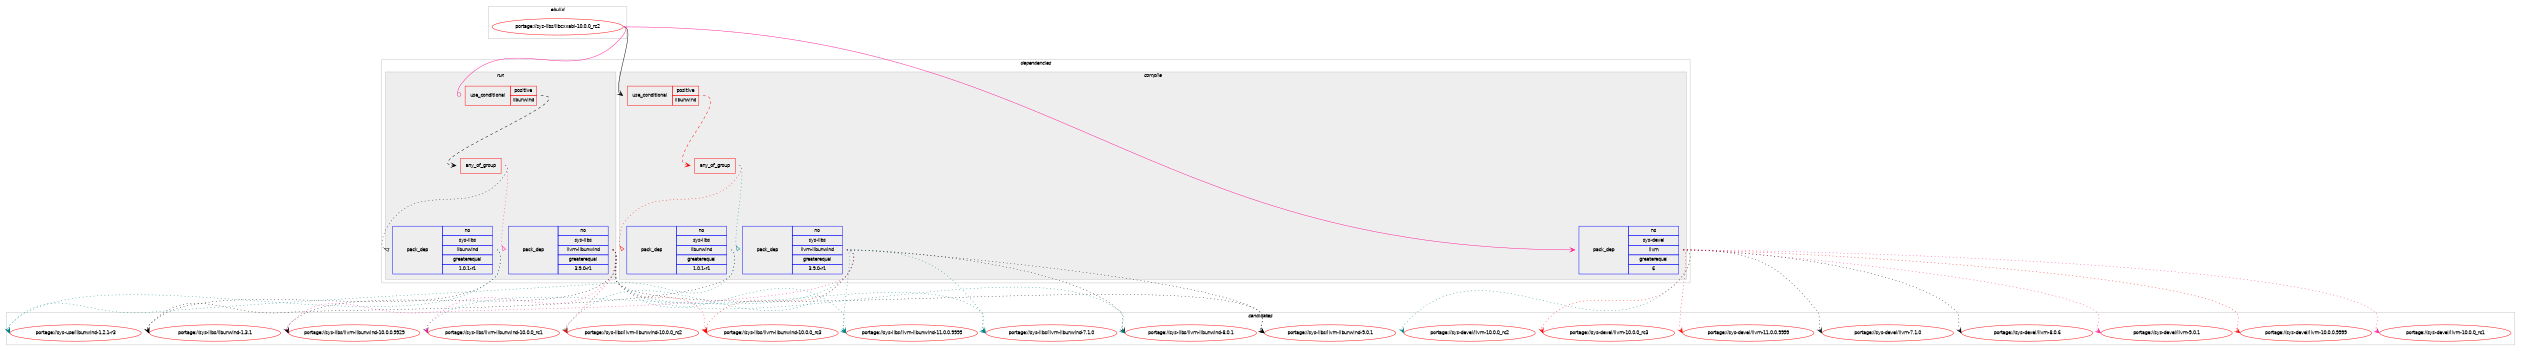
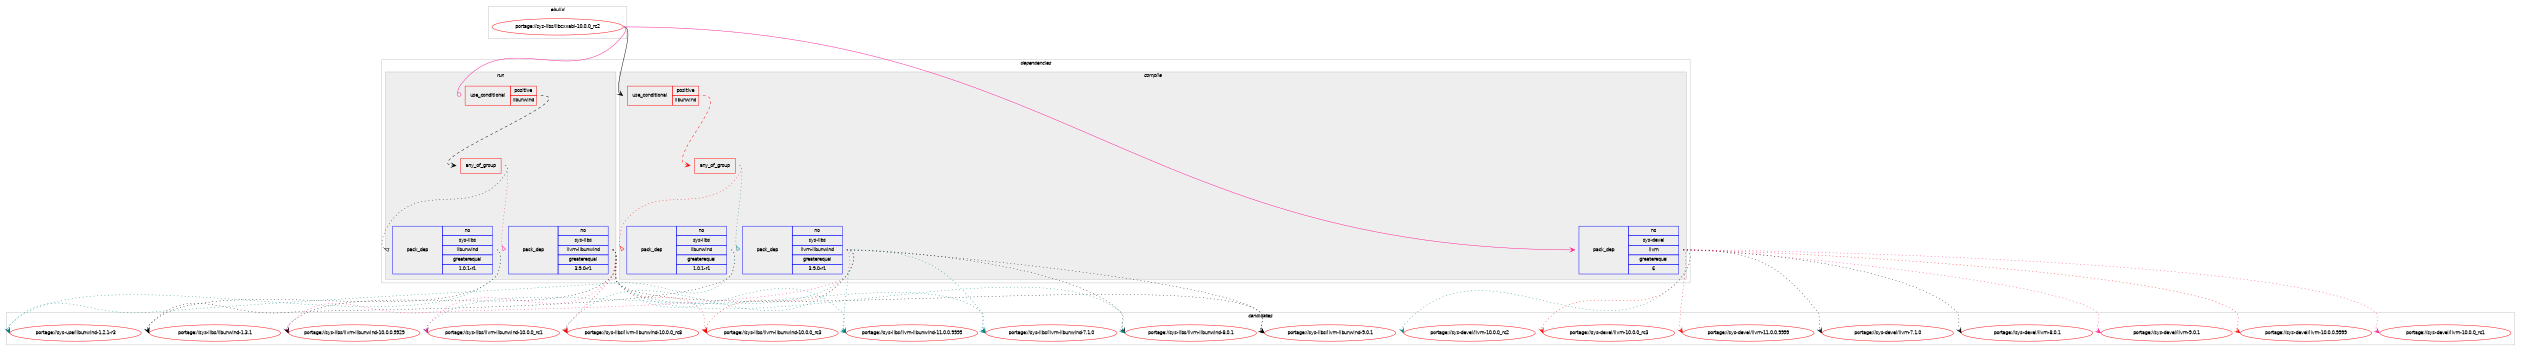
node "portage://sys-libs/llvm-libunwind-10.0.0_rc2": label "portage://sys-libs/llvm-libunwind-10.0.0_rc2" -> "portage://sys-libs/llvm-libunwind-10.0.0_rc8"
node "portage://sys-devel/llvm-8.0.6": label "portage://sys-devel/llvm-8.0.6" -> "portage://sys-devel/llvm-8.0.1"
